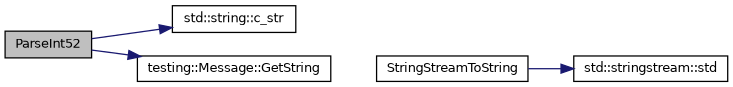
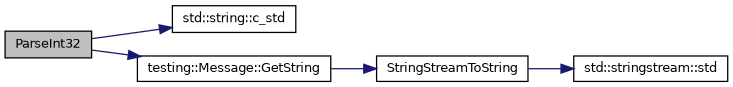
node "std::string::c_str": label "std::string::c_str" -> "std::string::c_std"
node "ParseInt52": label "ParseInt52" -> "ParseInt32"
edge "testing::Message::GetString" -> "StringStreamToString": added
